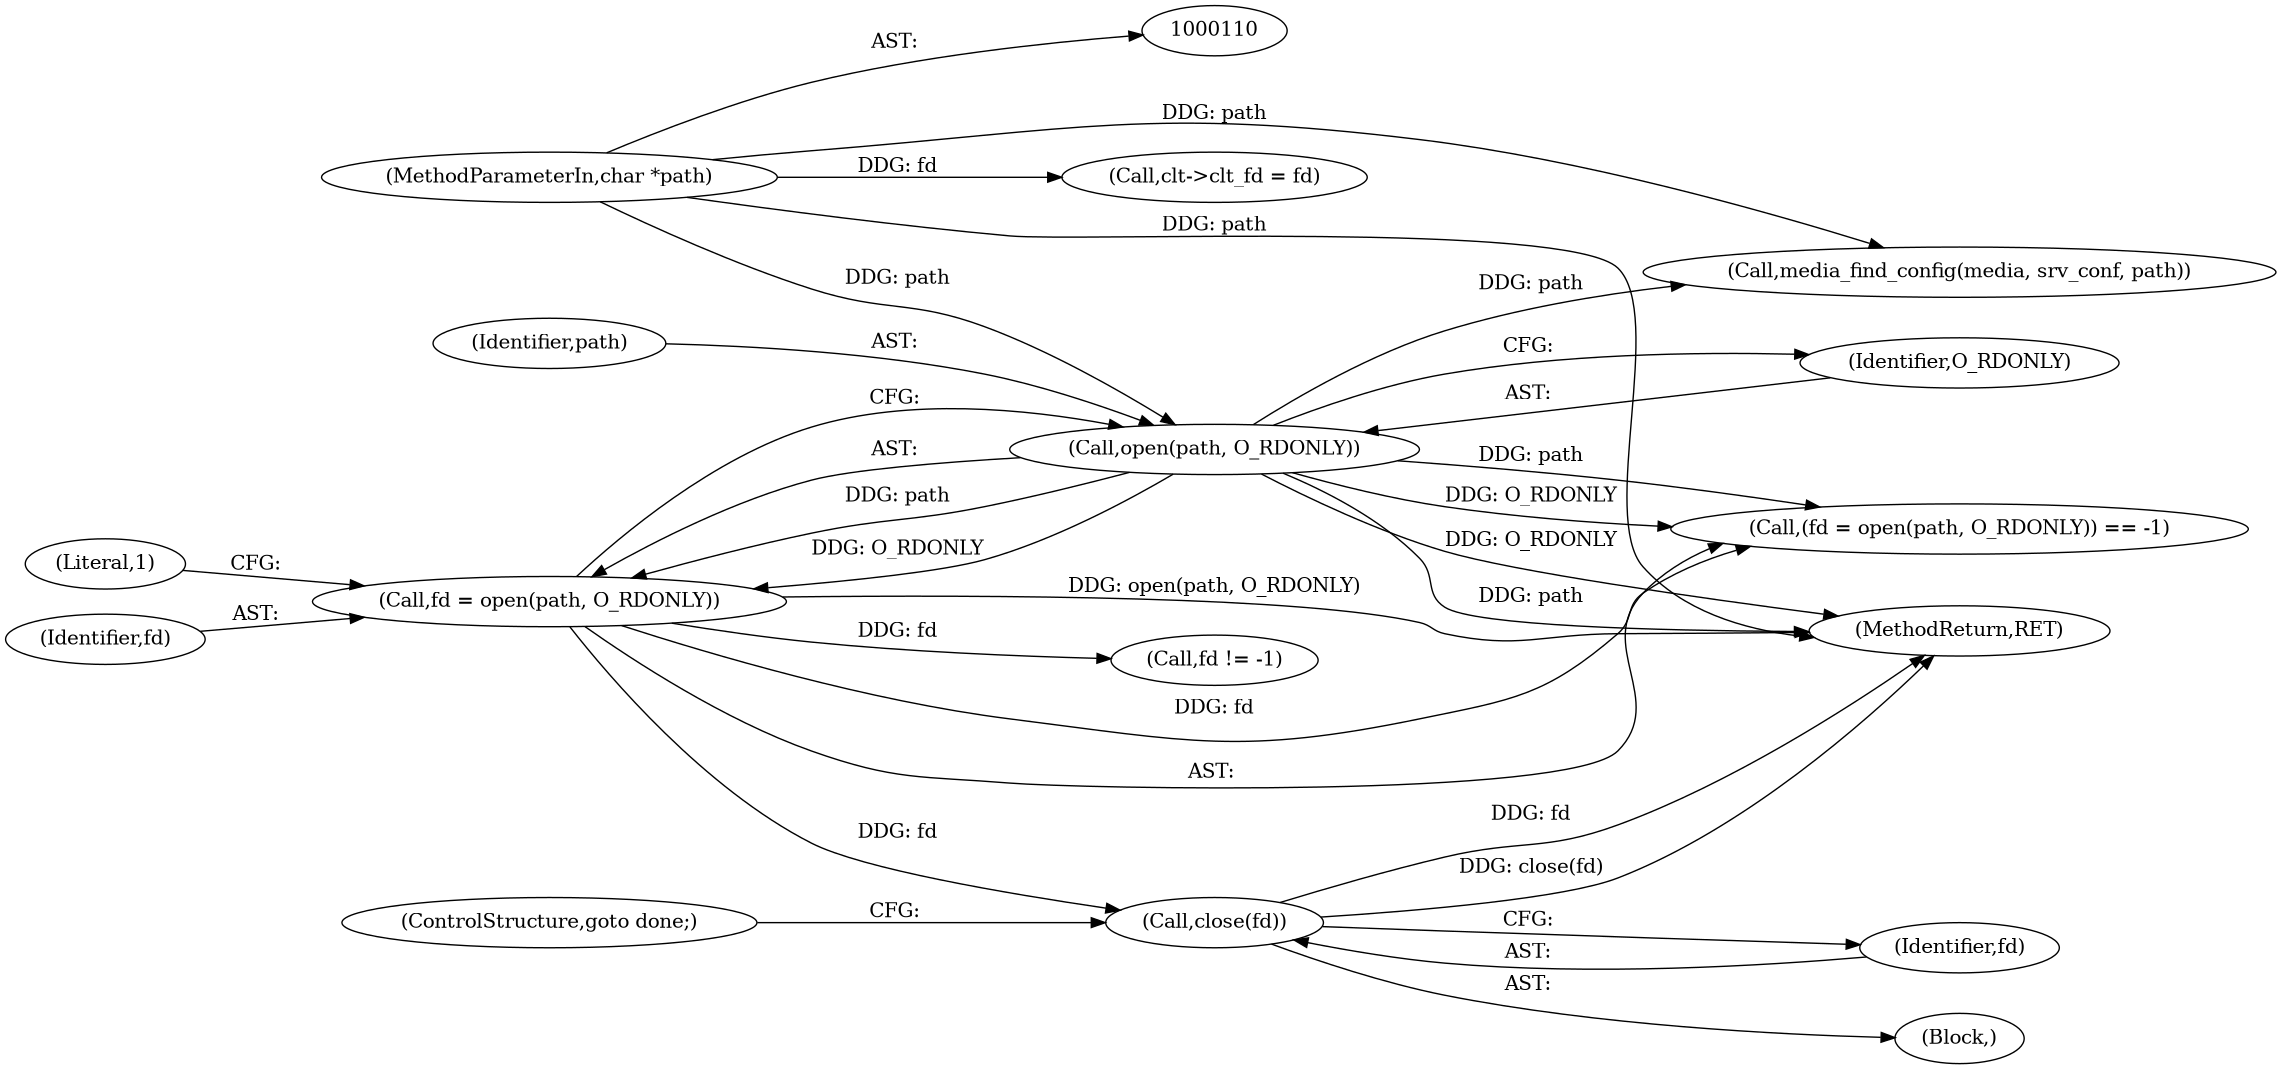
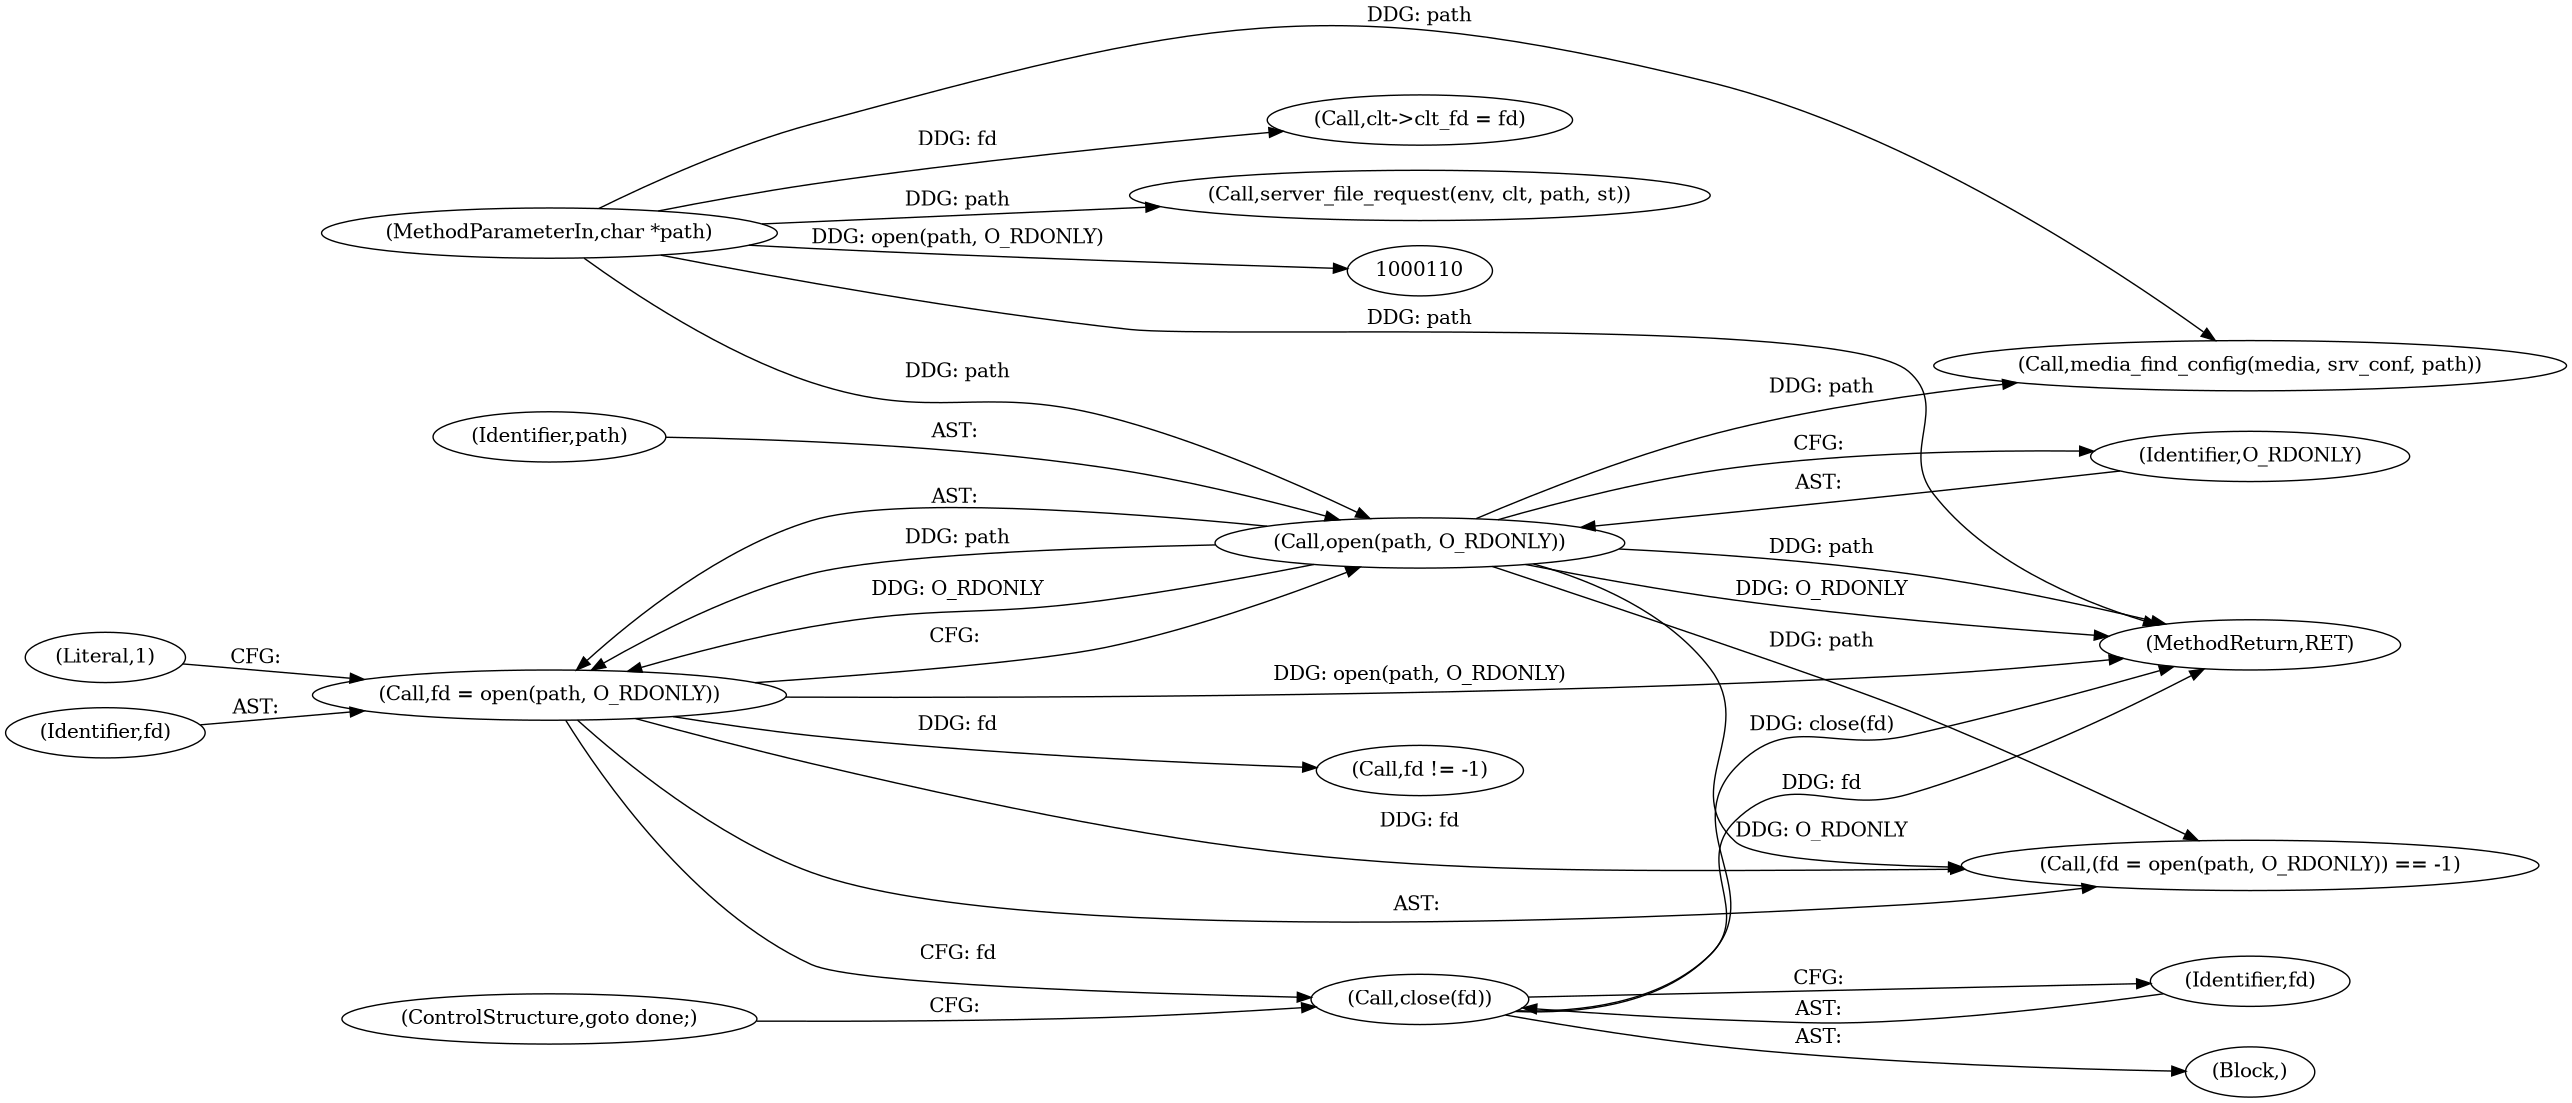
edge "(MethodParameterIn,char *path)" -> "1000110": label "AST: " -> "DDG: open(path, O_RDONLY)"
node "(Call,server_file_request(env, clt, path, st))": added
edge "(Call,fd = open(path, O_RDONLY))" -> "(Call,close(fd))": label "DDG: fd" -> "CFG: fd"
